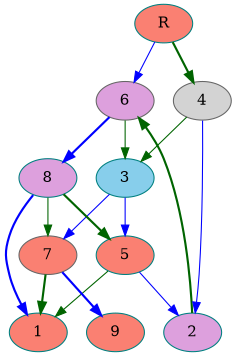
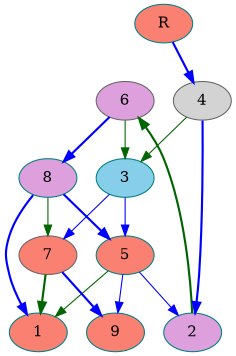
edge "R" -> "6": removed
edge "R" -> "4": color darkgreen -> blue
edge "4" -> "2": style solid -> bold
edge "8" -> "5": color darkgreen -> blue
edge "5" -> "9": added
